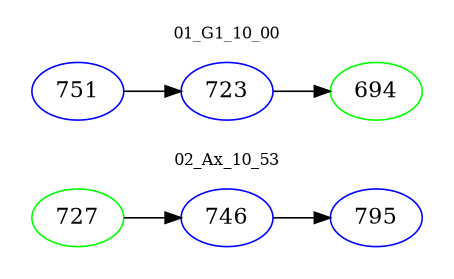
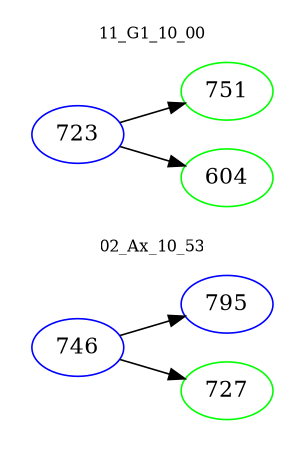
cluster "01_G1_10_00": label "01_G1_10_00" -> "11_G1_10_00"
node "751": color blue -> green
edge "751" -> "723": reversed
node "694": label "694" -> "604"
edge "727" -> "746": reversed
